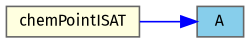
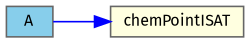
edge "chemPointISAT" -> "A": reversed
